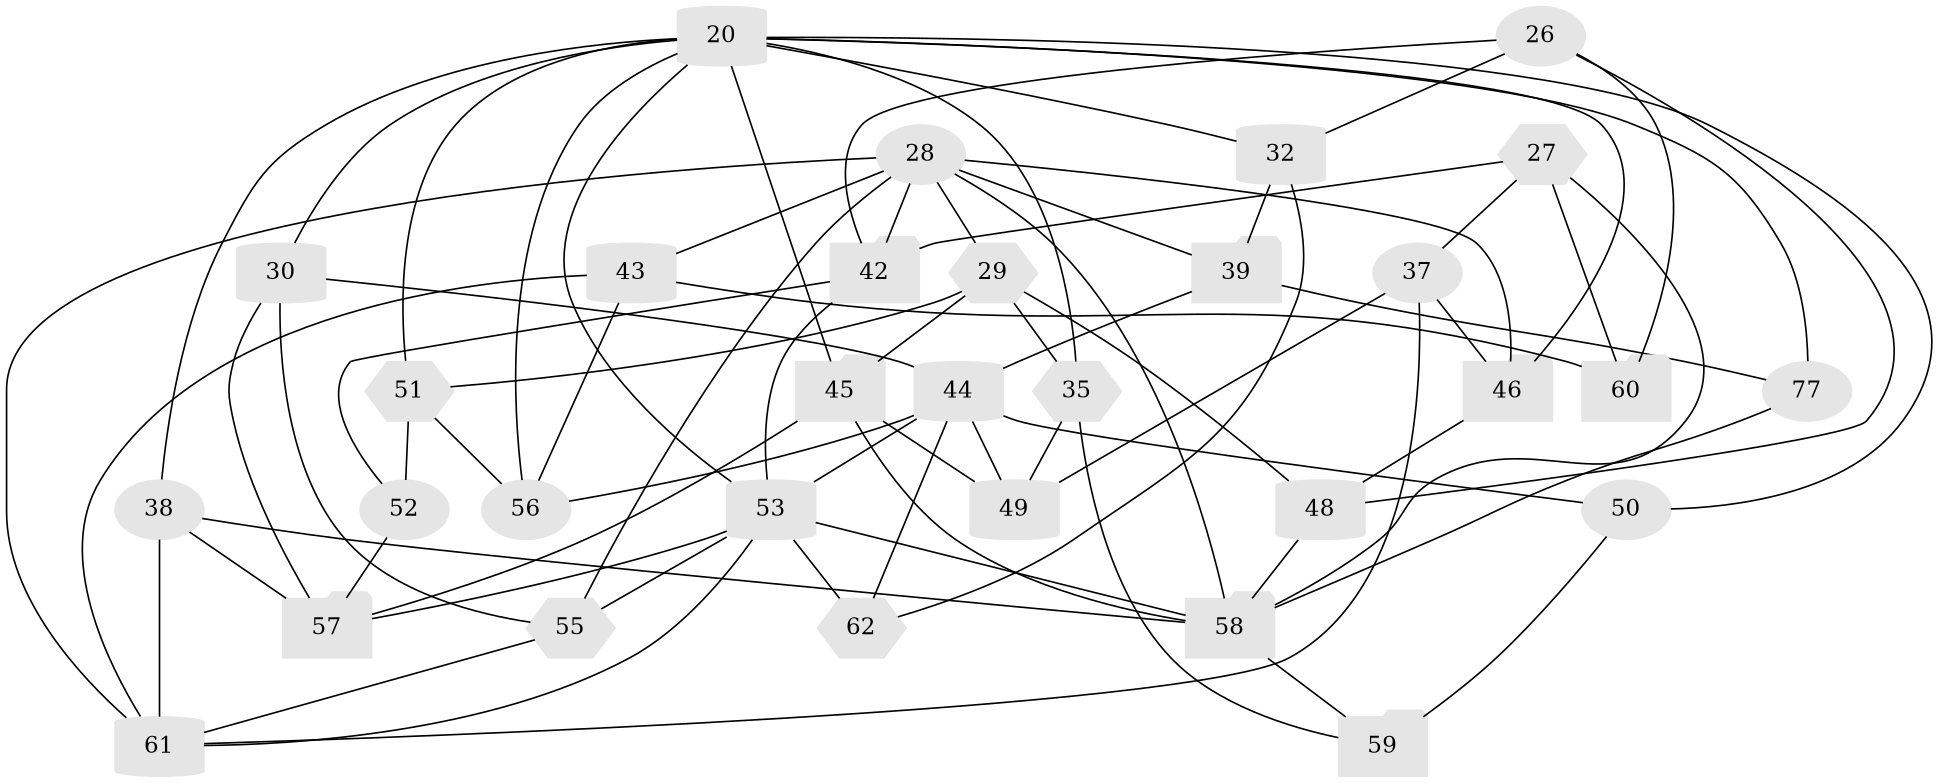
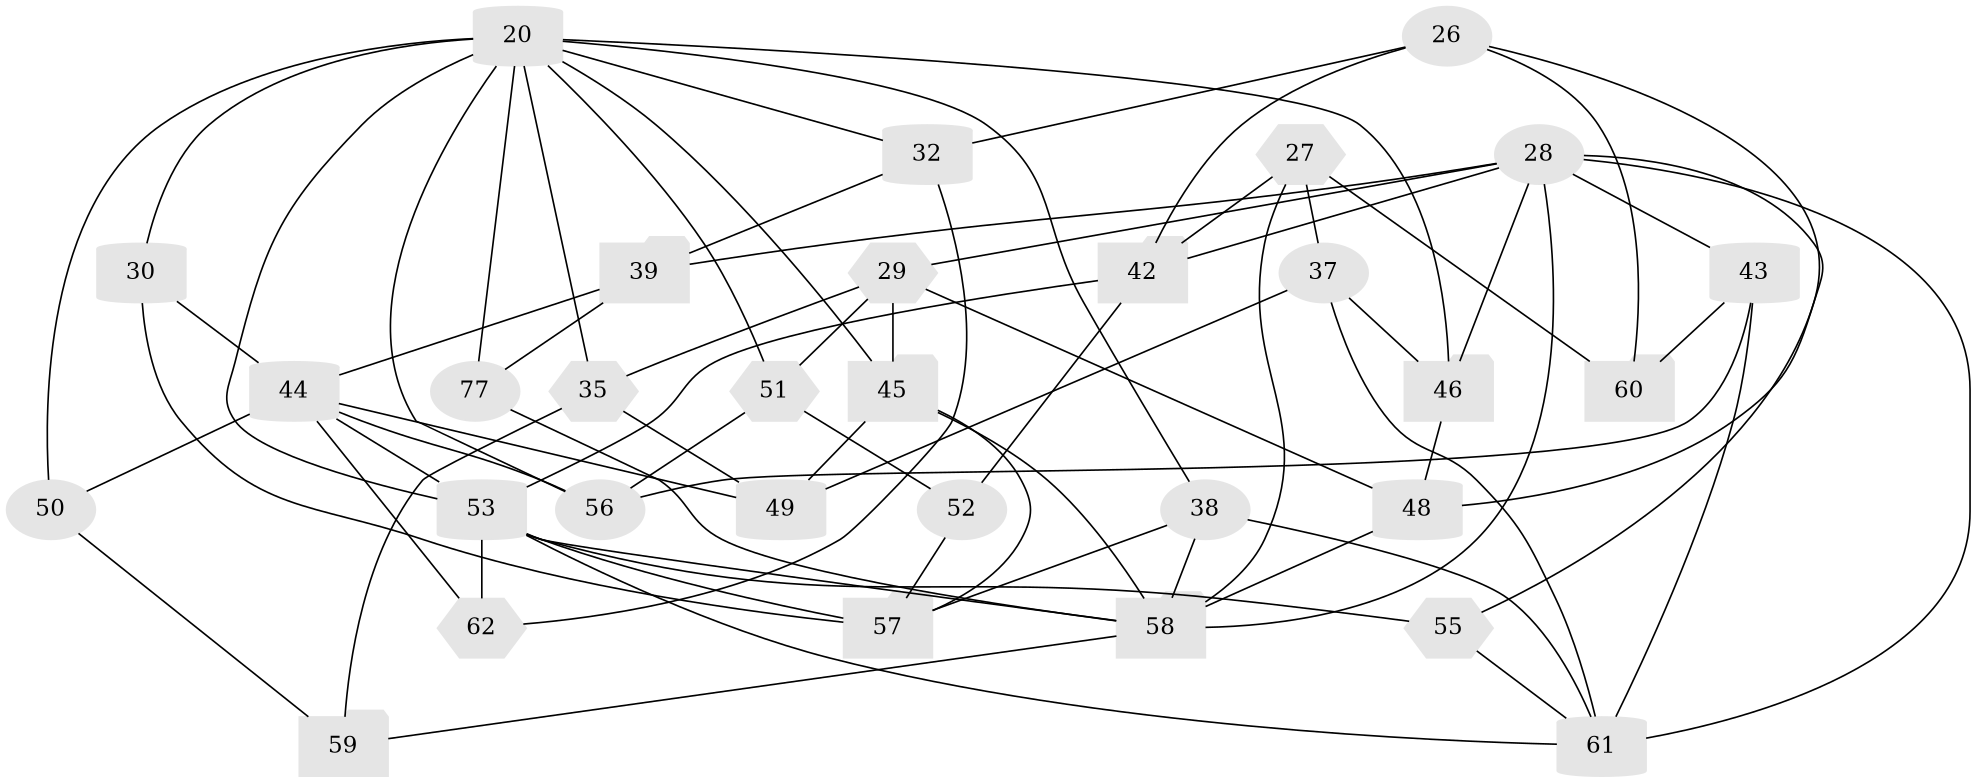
edge "30" -- "55": removed
